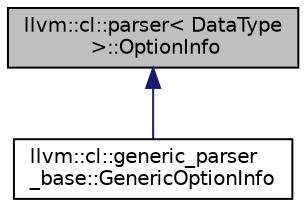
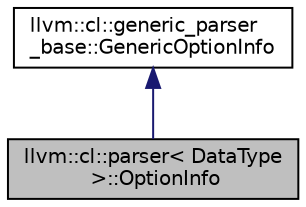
edge "llvm::cl::generic_parser _base::GenericOptionInfo" -> "llvm::cl::parser< DataType >::OptionInfo": reversed
